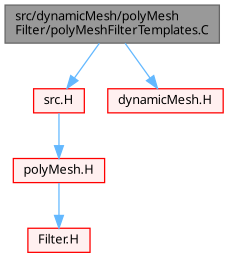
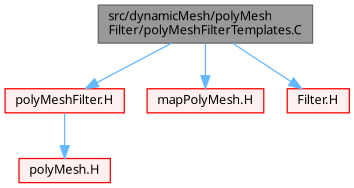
node "src.H": label "src.H" -> "polyMeshFilter.H"
node "dynamicMesh.H": label "dynamicMesh.H" -> "mapPolyMesh.H"
edge "polyMesh.H" -> "Filter.H": now "src/dynamicMesh/polyMesh Filter/polyMeshFilterTemplates.C" -> "Filter.H"
